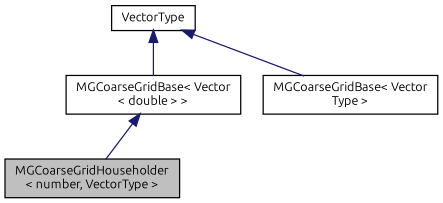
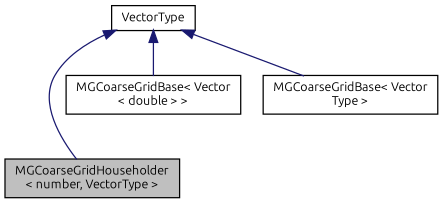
edge "MGCoarseGridHouseholder < number, VectorType >" -> "MGCoarseGridBase< Vector < double > >": now "MGCoarseGridHouseholder < number, VectorType >" -> "VectorType"
